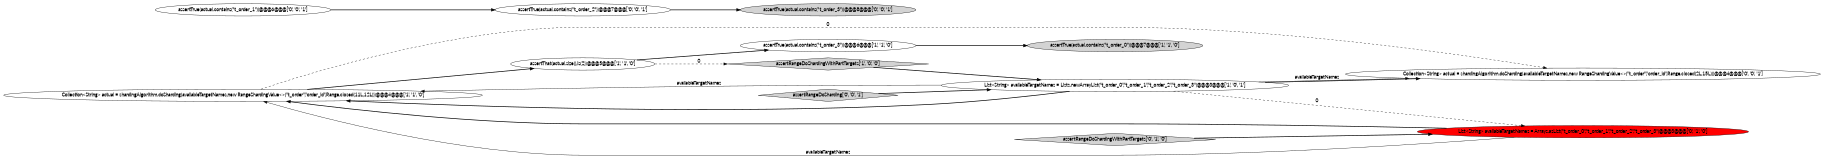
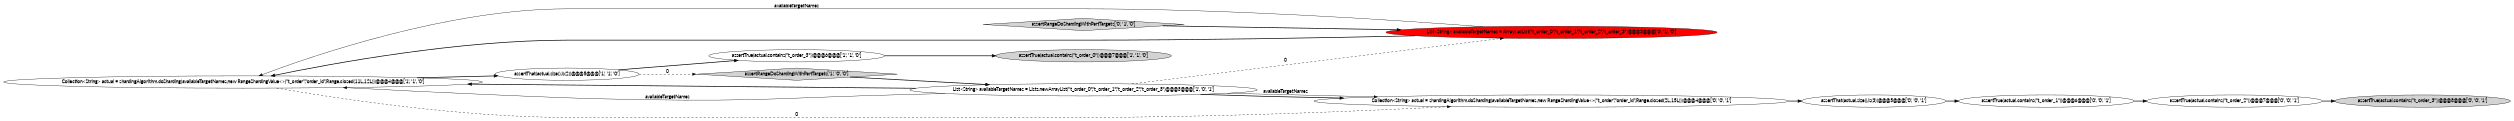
node "assertRangeDoSharding['0', '0', '1']": removed
node "assertThat(actual.size(),is(3))@@@5@@@['0', '0', '1']": added
